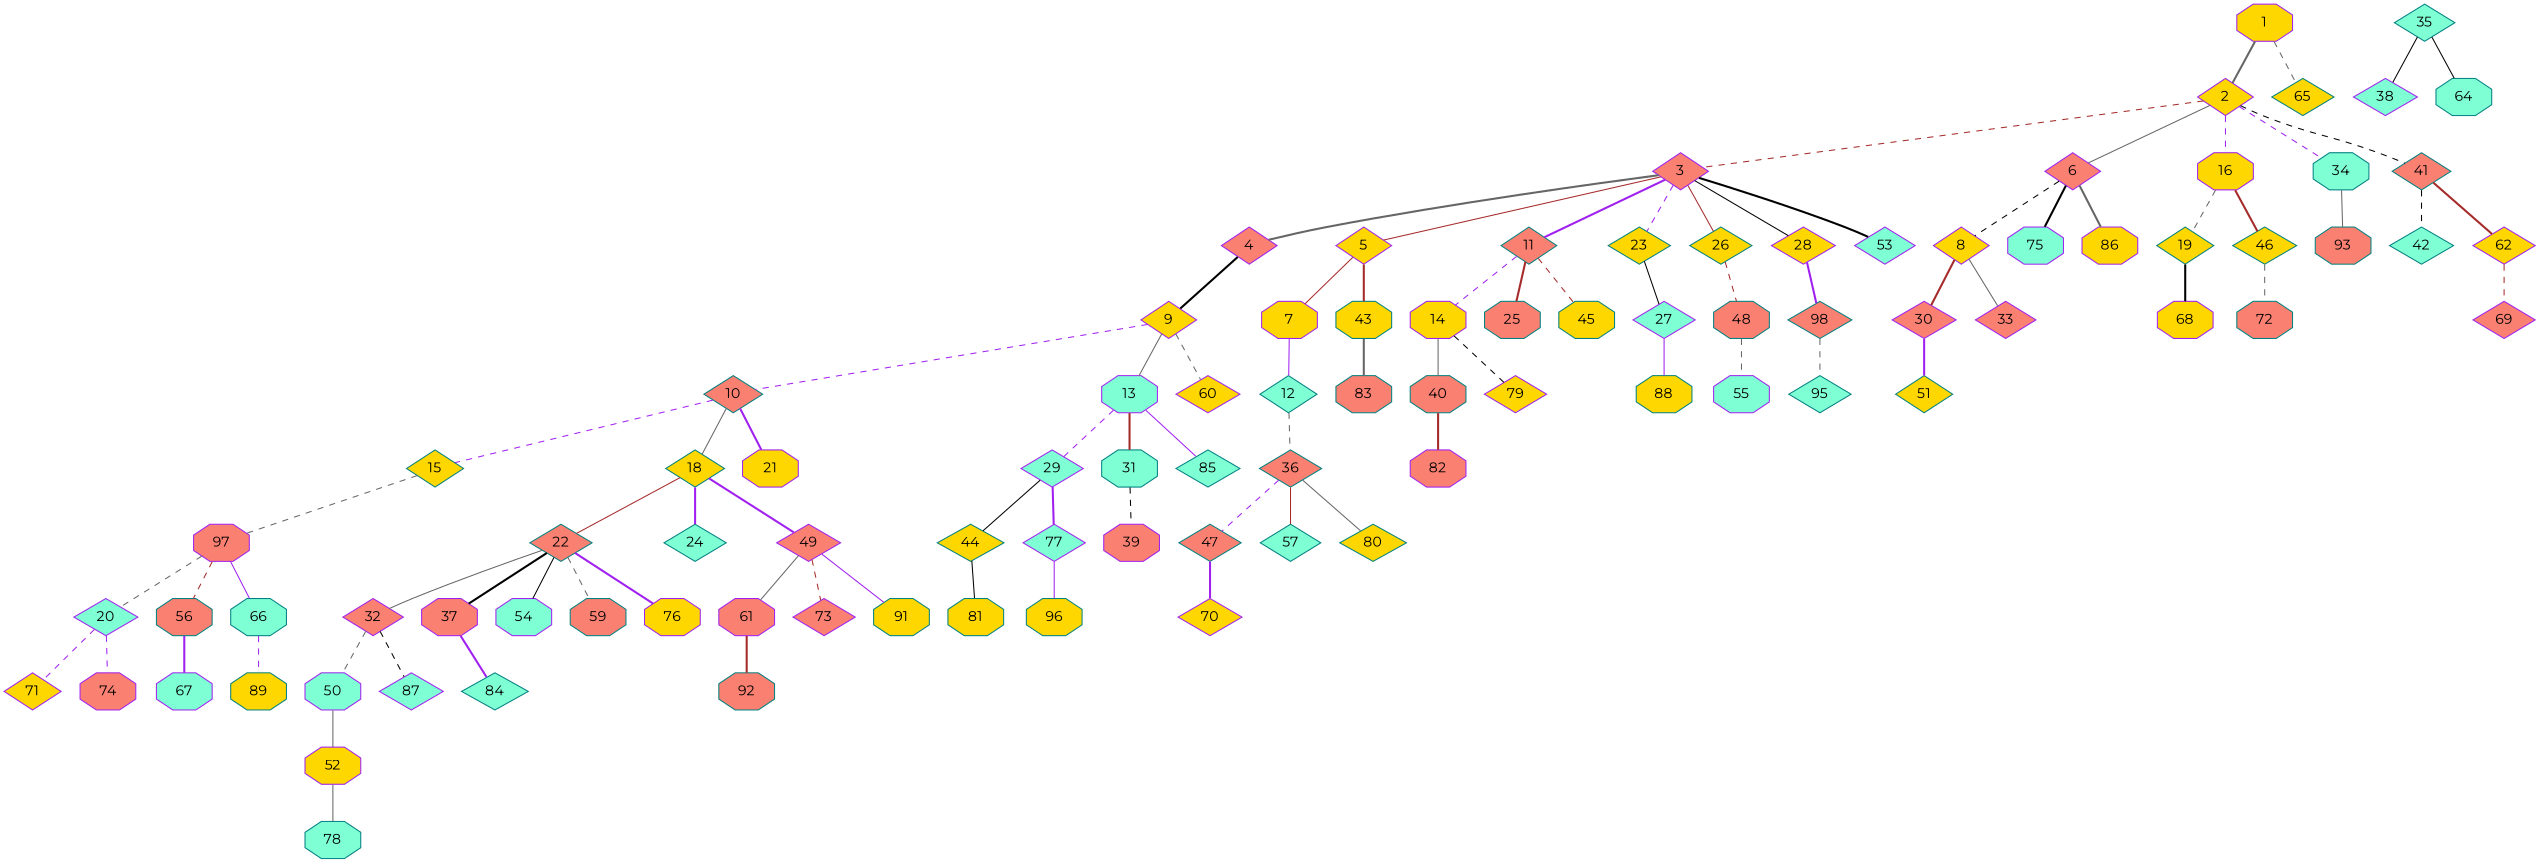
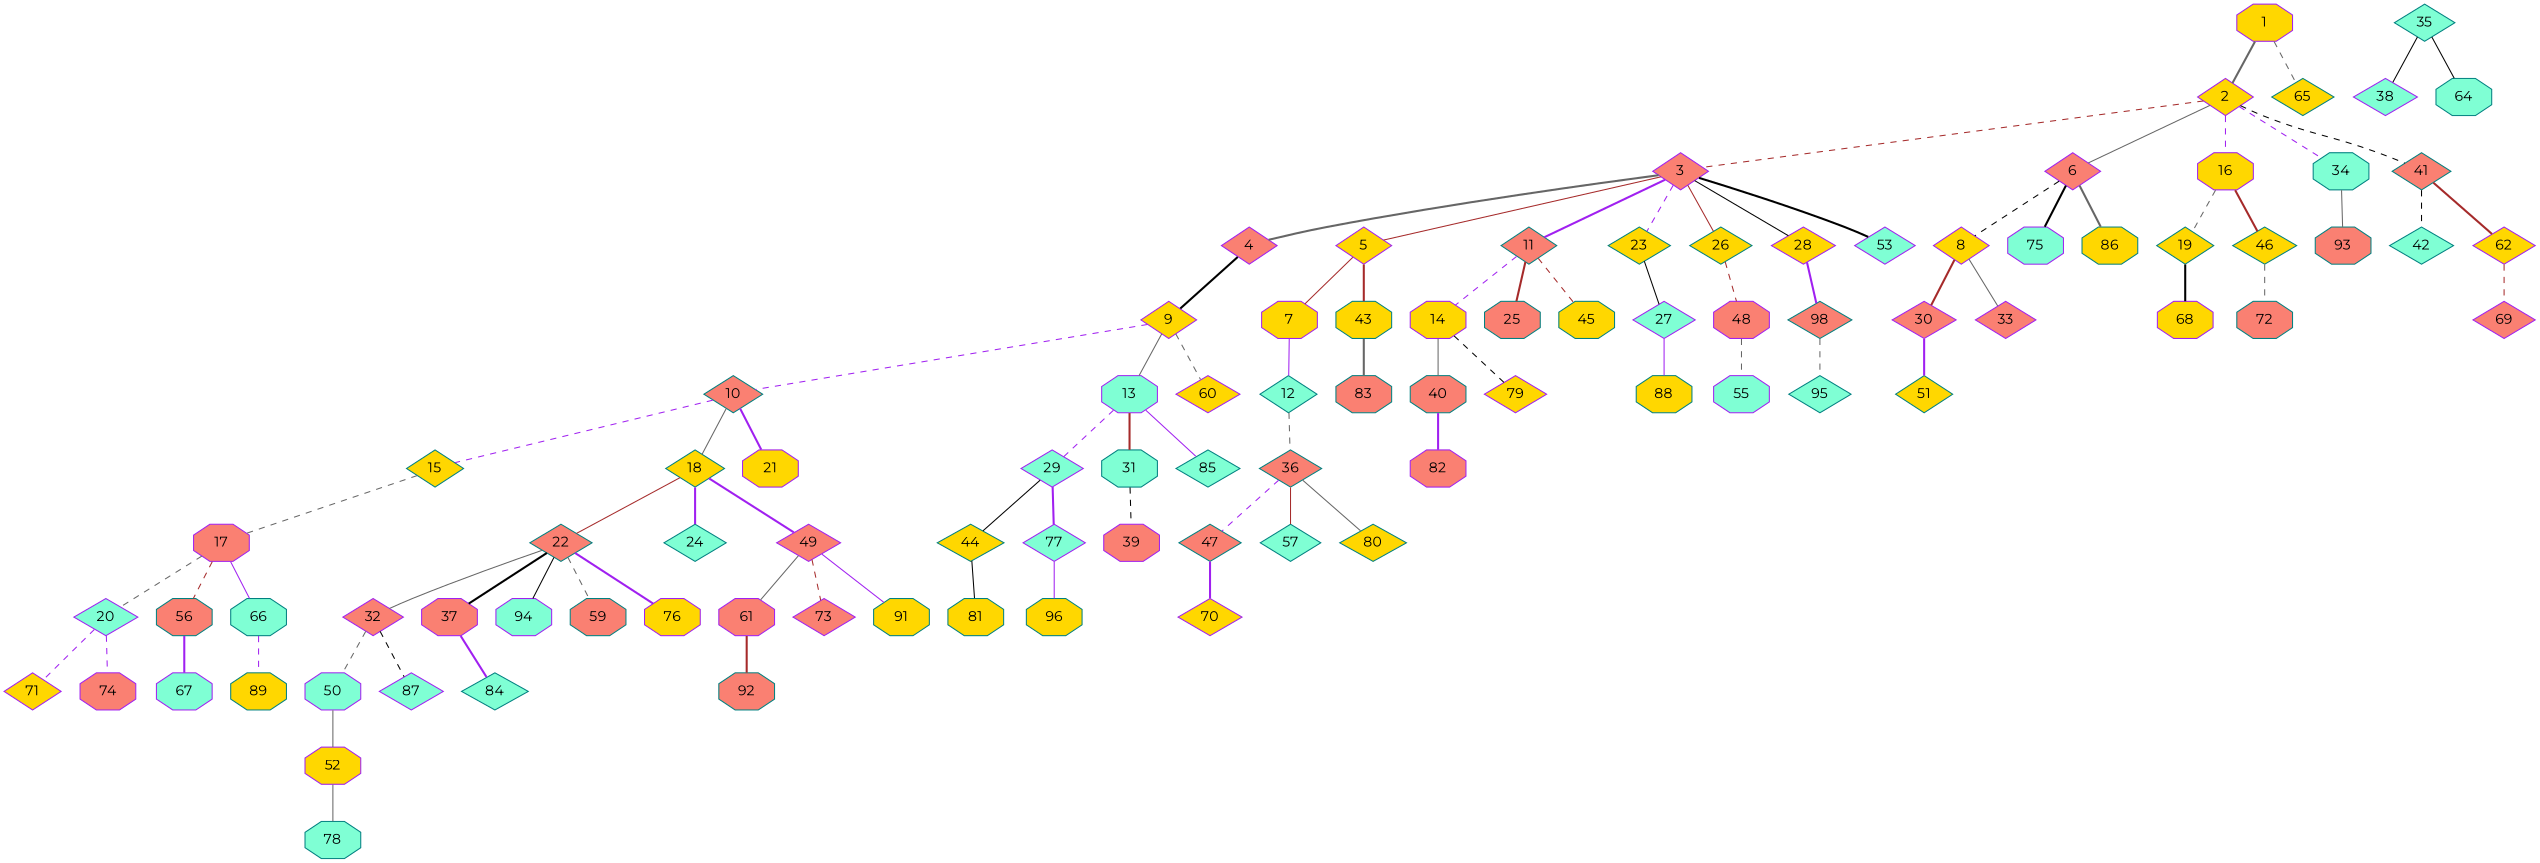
node "86": color purple -> teal
node "48": color teal -> purple
edge "40" -- "82": color brown -> purple
node "97": label "97" -> "17"
node "54": label "54" -> "94"
